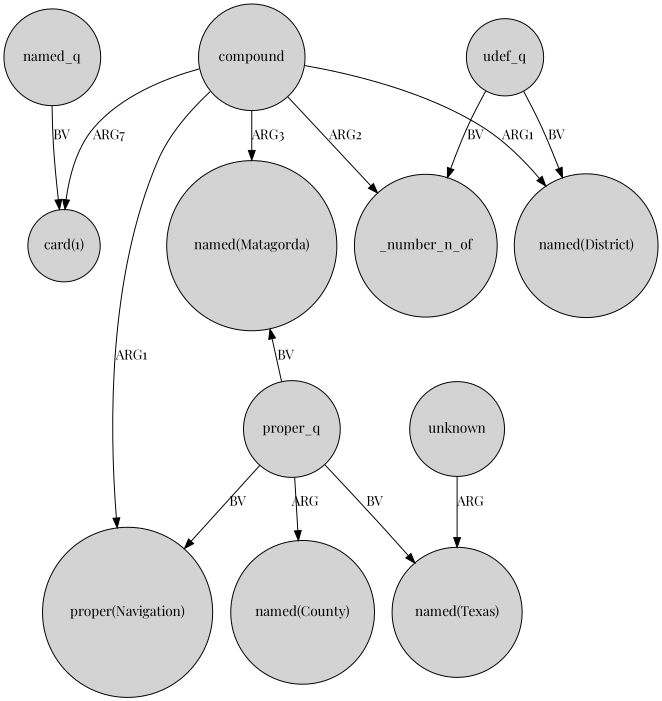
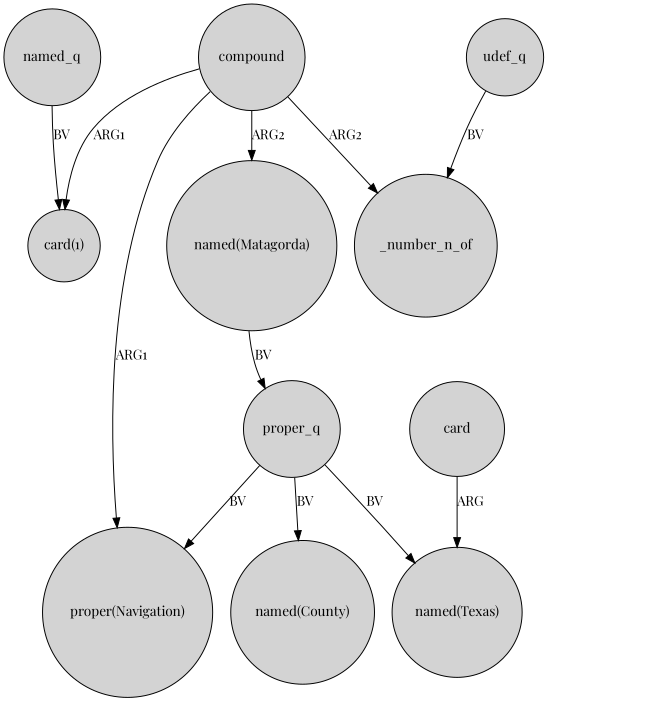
edge "compound" -> "card(1)": label "ARG7" -> "ARG1"
edge "compound" -> "named(Matagorda)": label "ARG3" -> "ARG2"
node "named(District)": removed
edge "proper_q" -> "named(Matagorda)": reversed
node "unknown": label "unknown" -> "card"
edge "proper_q" -> "named(County)": label "ARG" -> "BV"
